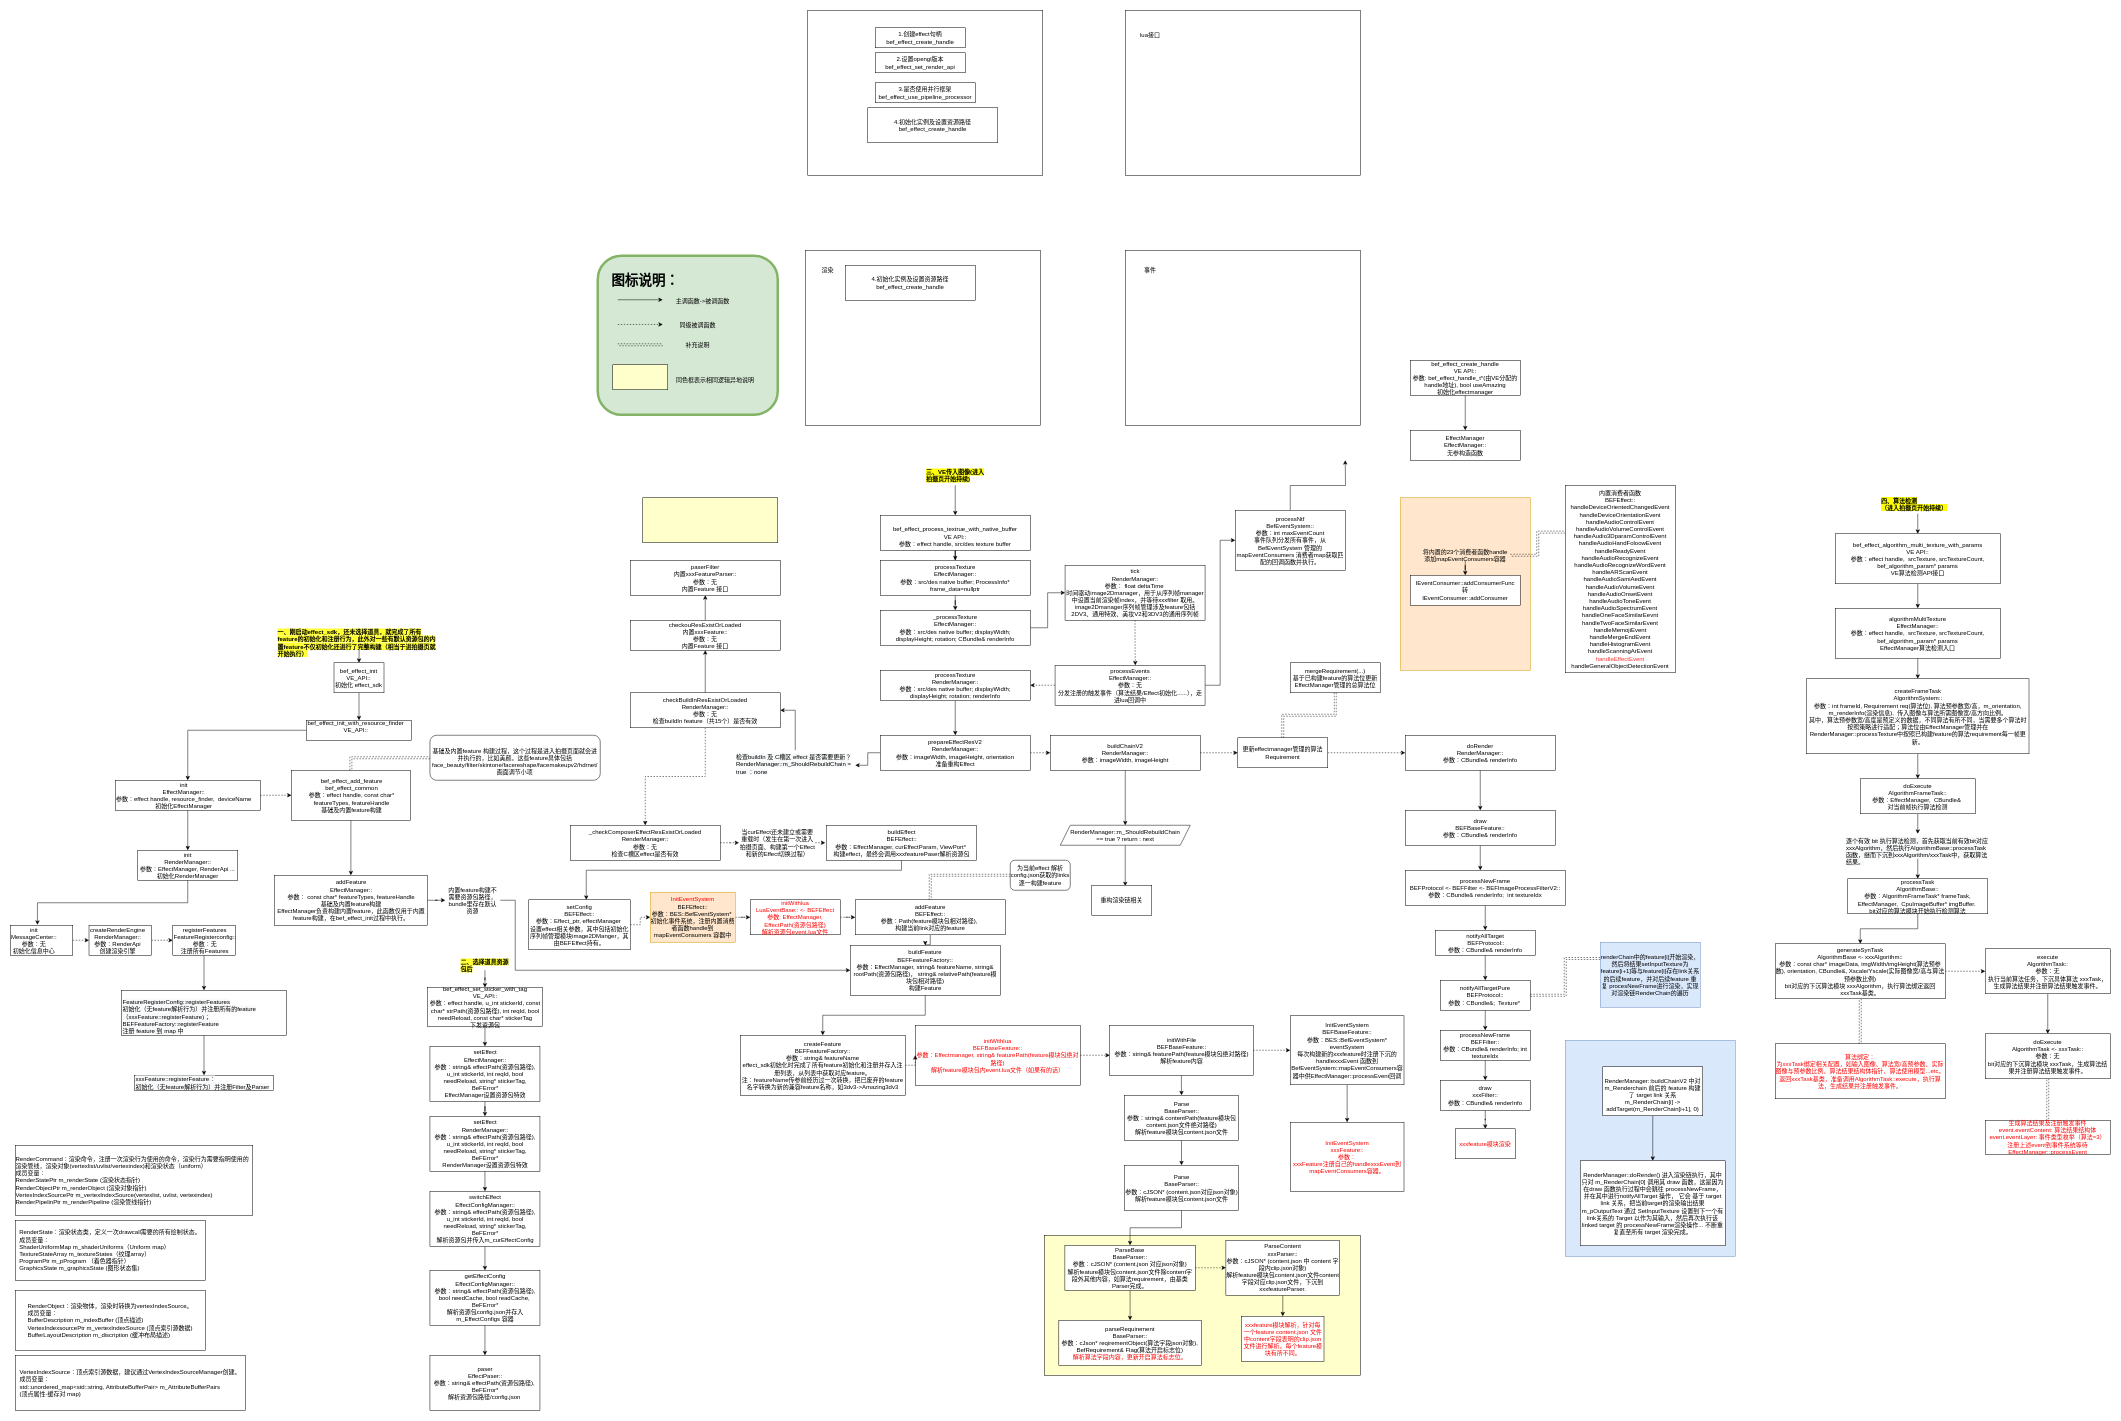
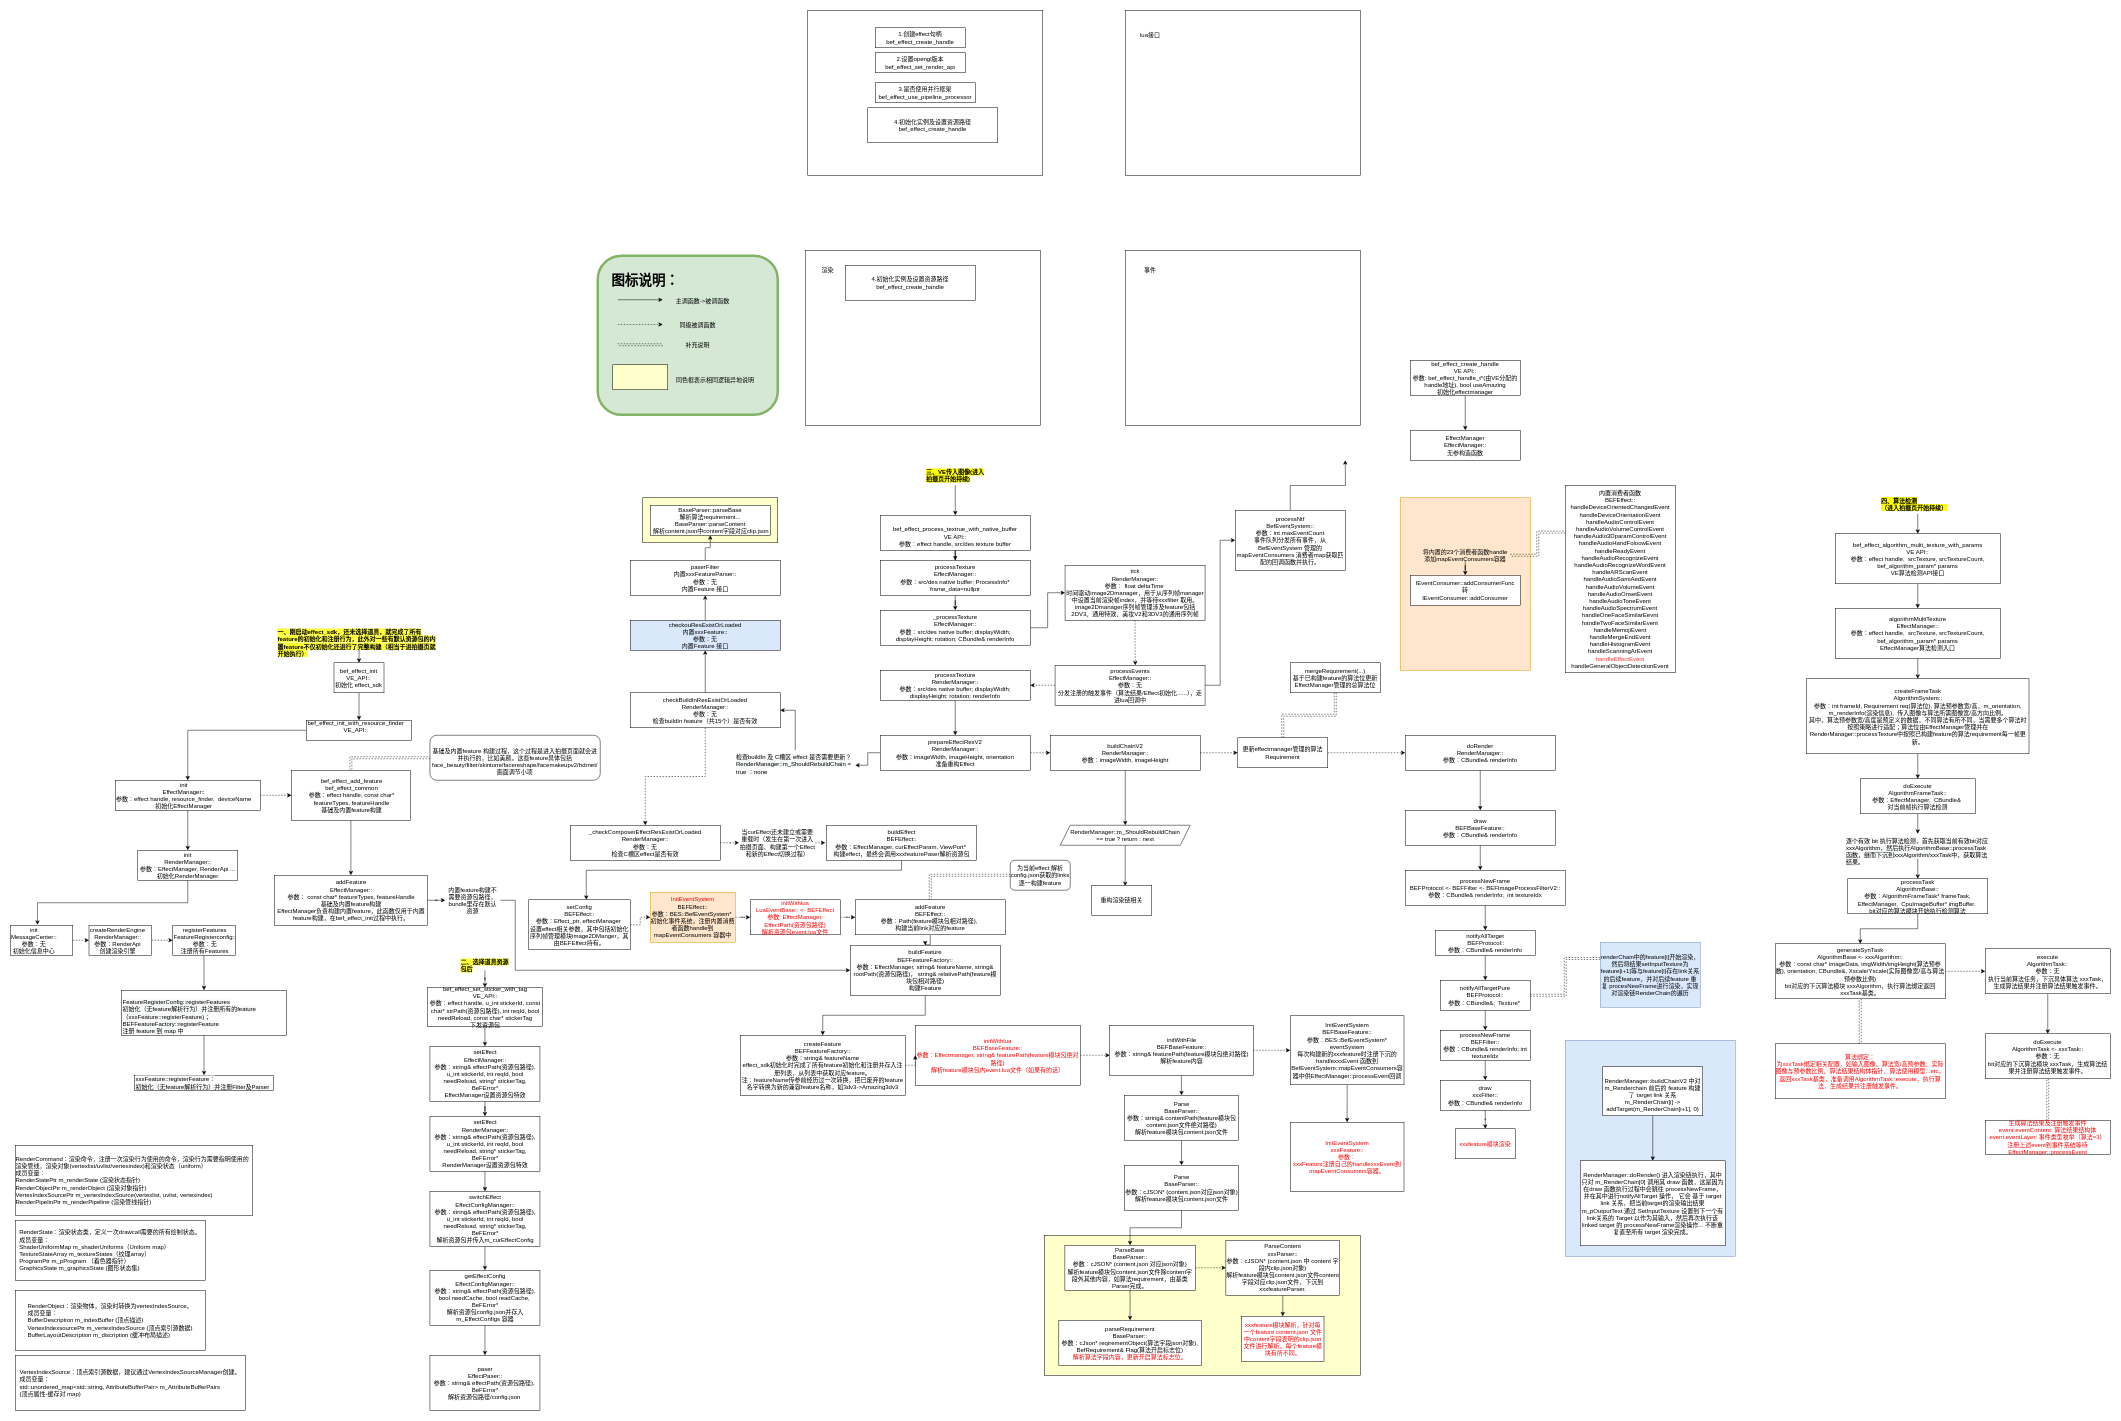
node "BaseParser::parseBase 解析算法requirement... BaseParser::parseContent 解析content.json中content字段对应clip.json": added
edge "paserFilter 内置xxxFeatureParser:: 参数：无 内置Feature 接口" -> "BaseParser::parseBase 解析算法requirement... BaseParser::parseContent 解析content.json中content字段对应clip.json": added
node "checkouResExistOrLoaded 内置xxxFeature:: 参数：无 内置Feature 接口": fillcolor #ffffff -> #dae8fc
